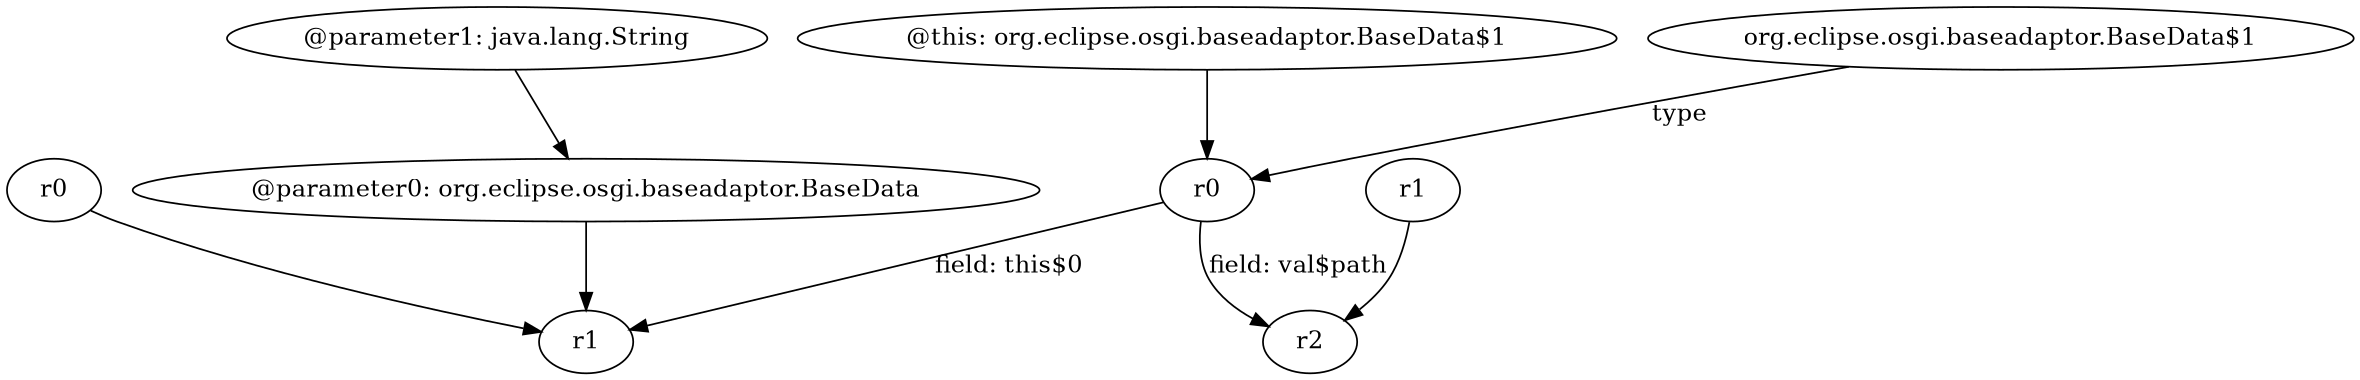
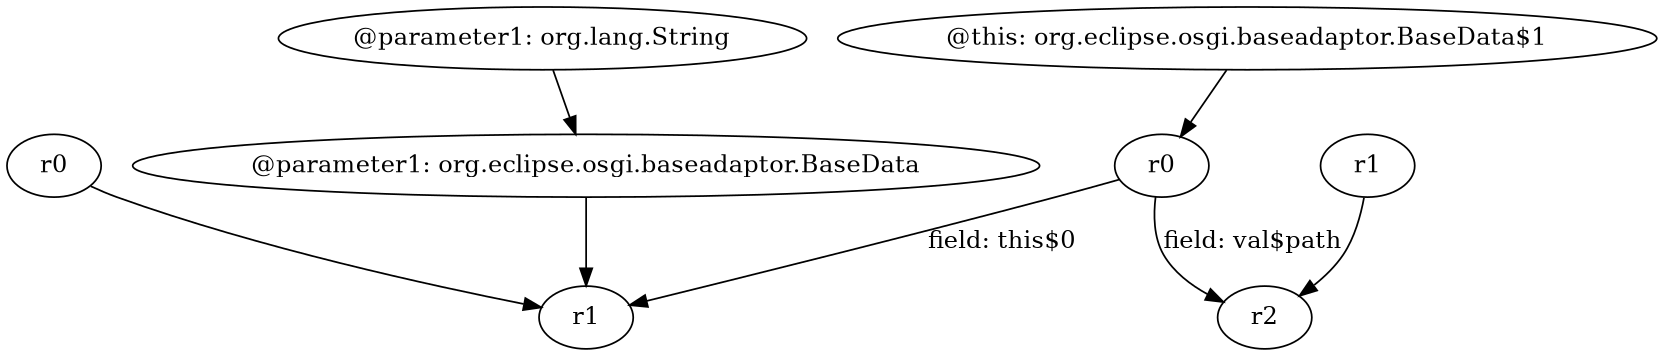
node "@parameter1: java.lang.String": label "@parameter1: java.lang.String" -> "@parameter1: org.lang.String"
node "org.eclipse.osgi.baseadaptor.BaseData$1": removed
node "@parameter0: org.eclipse.osgi.baseadaptor.BaseData": label "@parameter0: org.eclipse.osgi.baseadaptor.BaseData" -> "@parameter1: org.eclipse.osgi.baseadaptor.BaseData"
